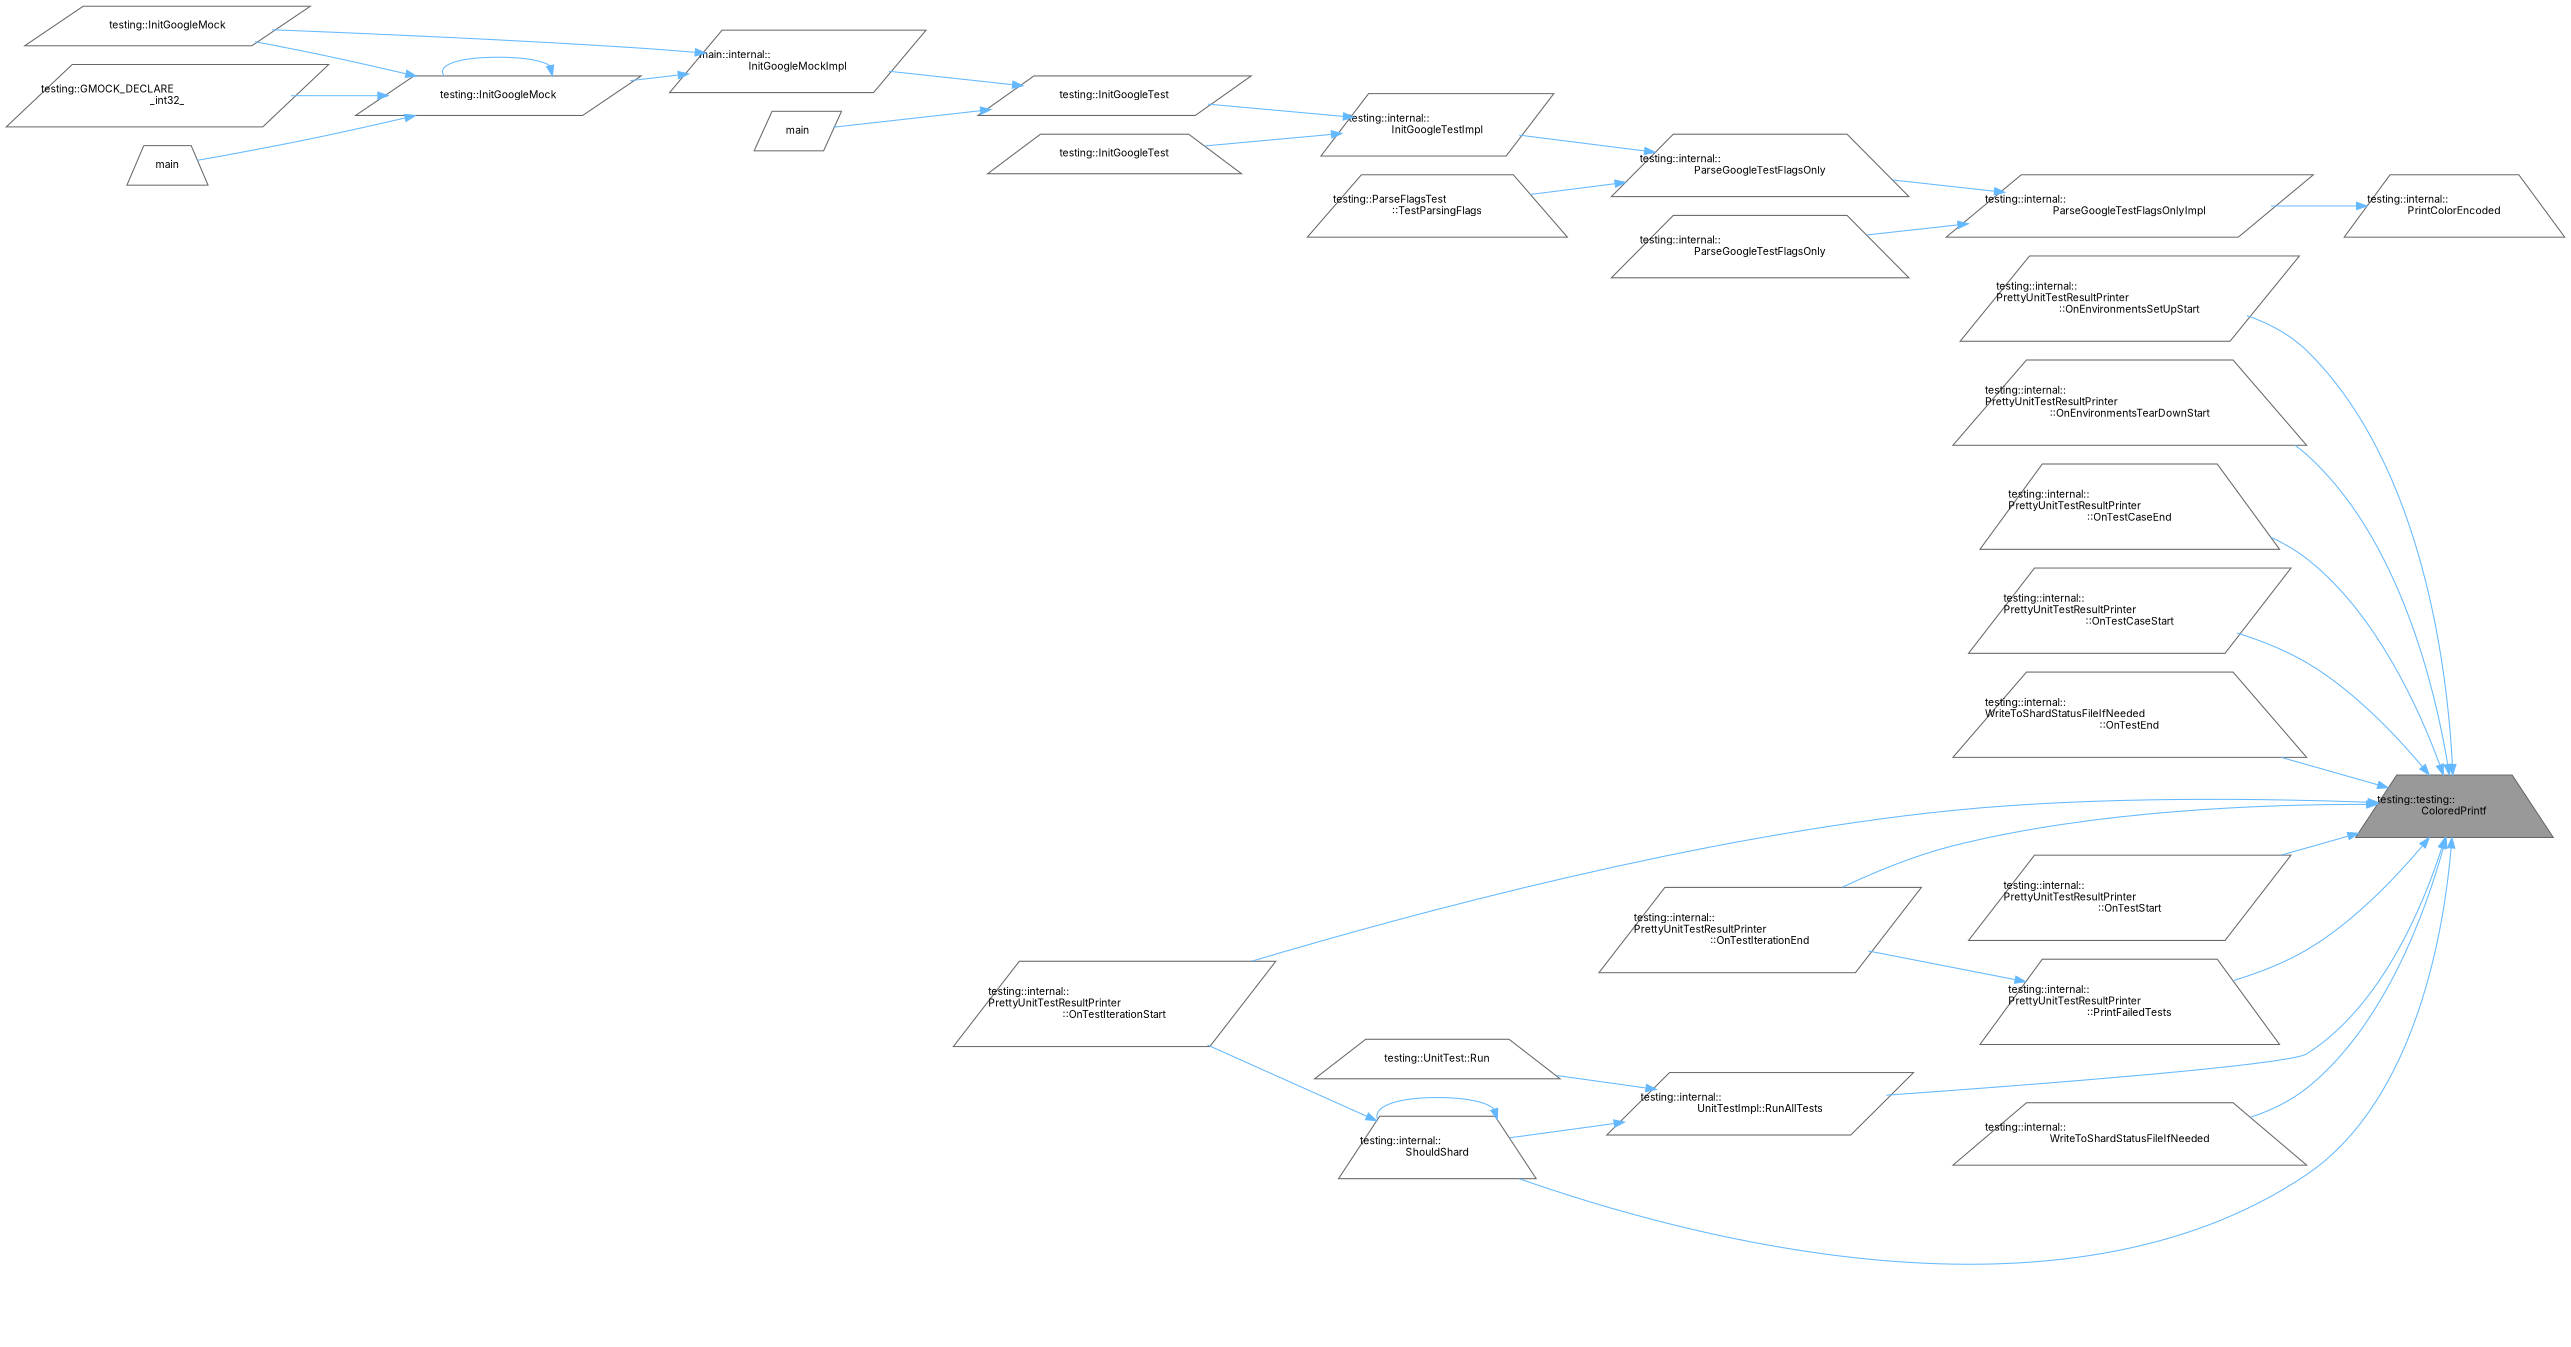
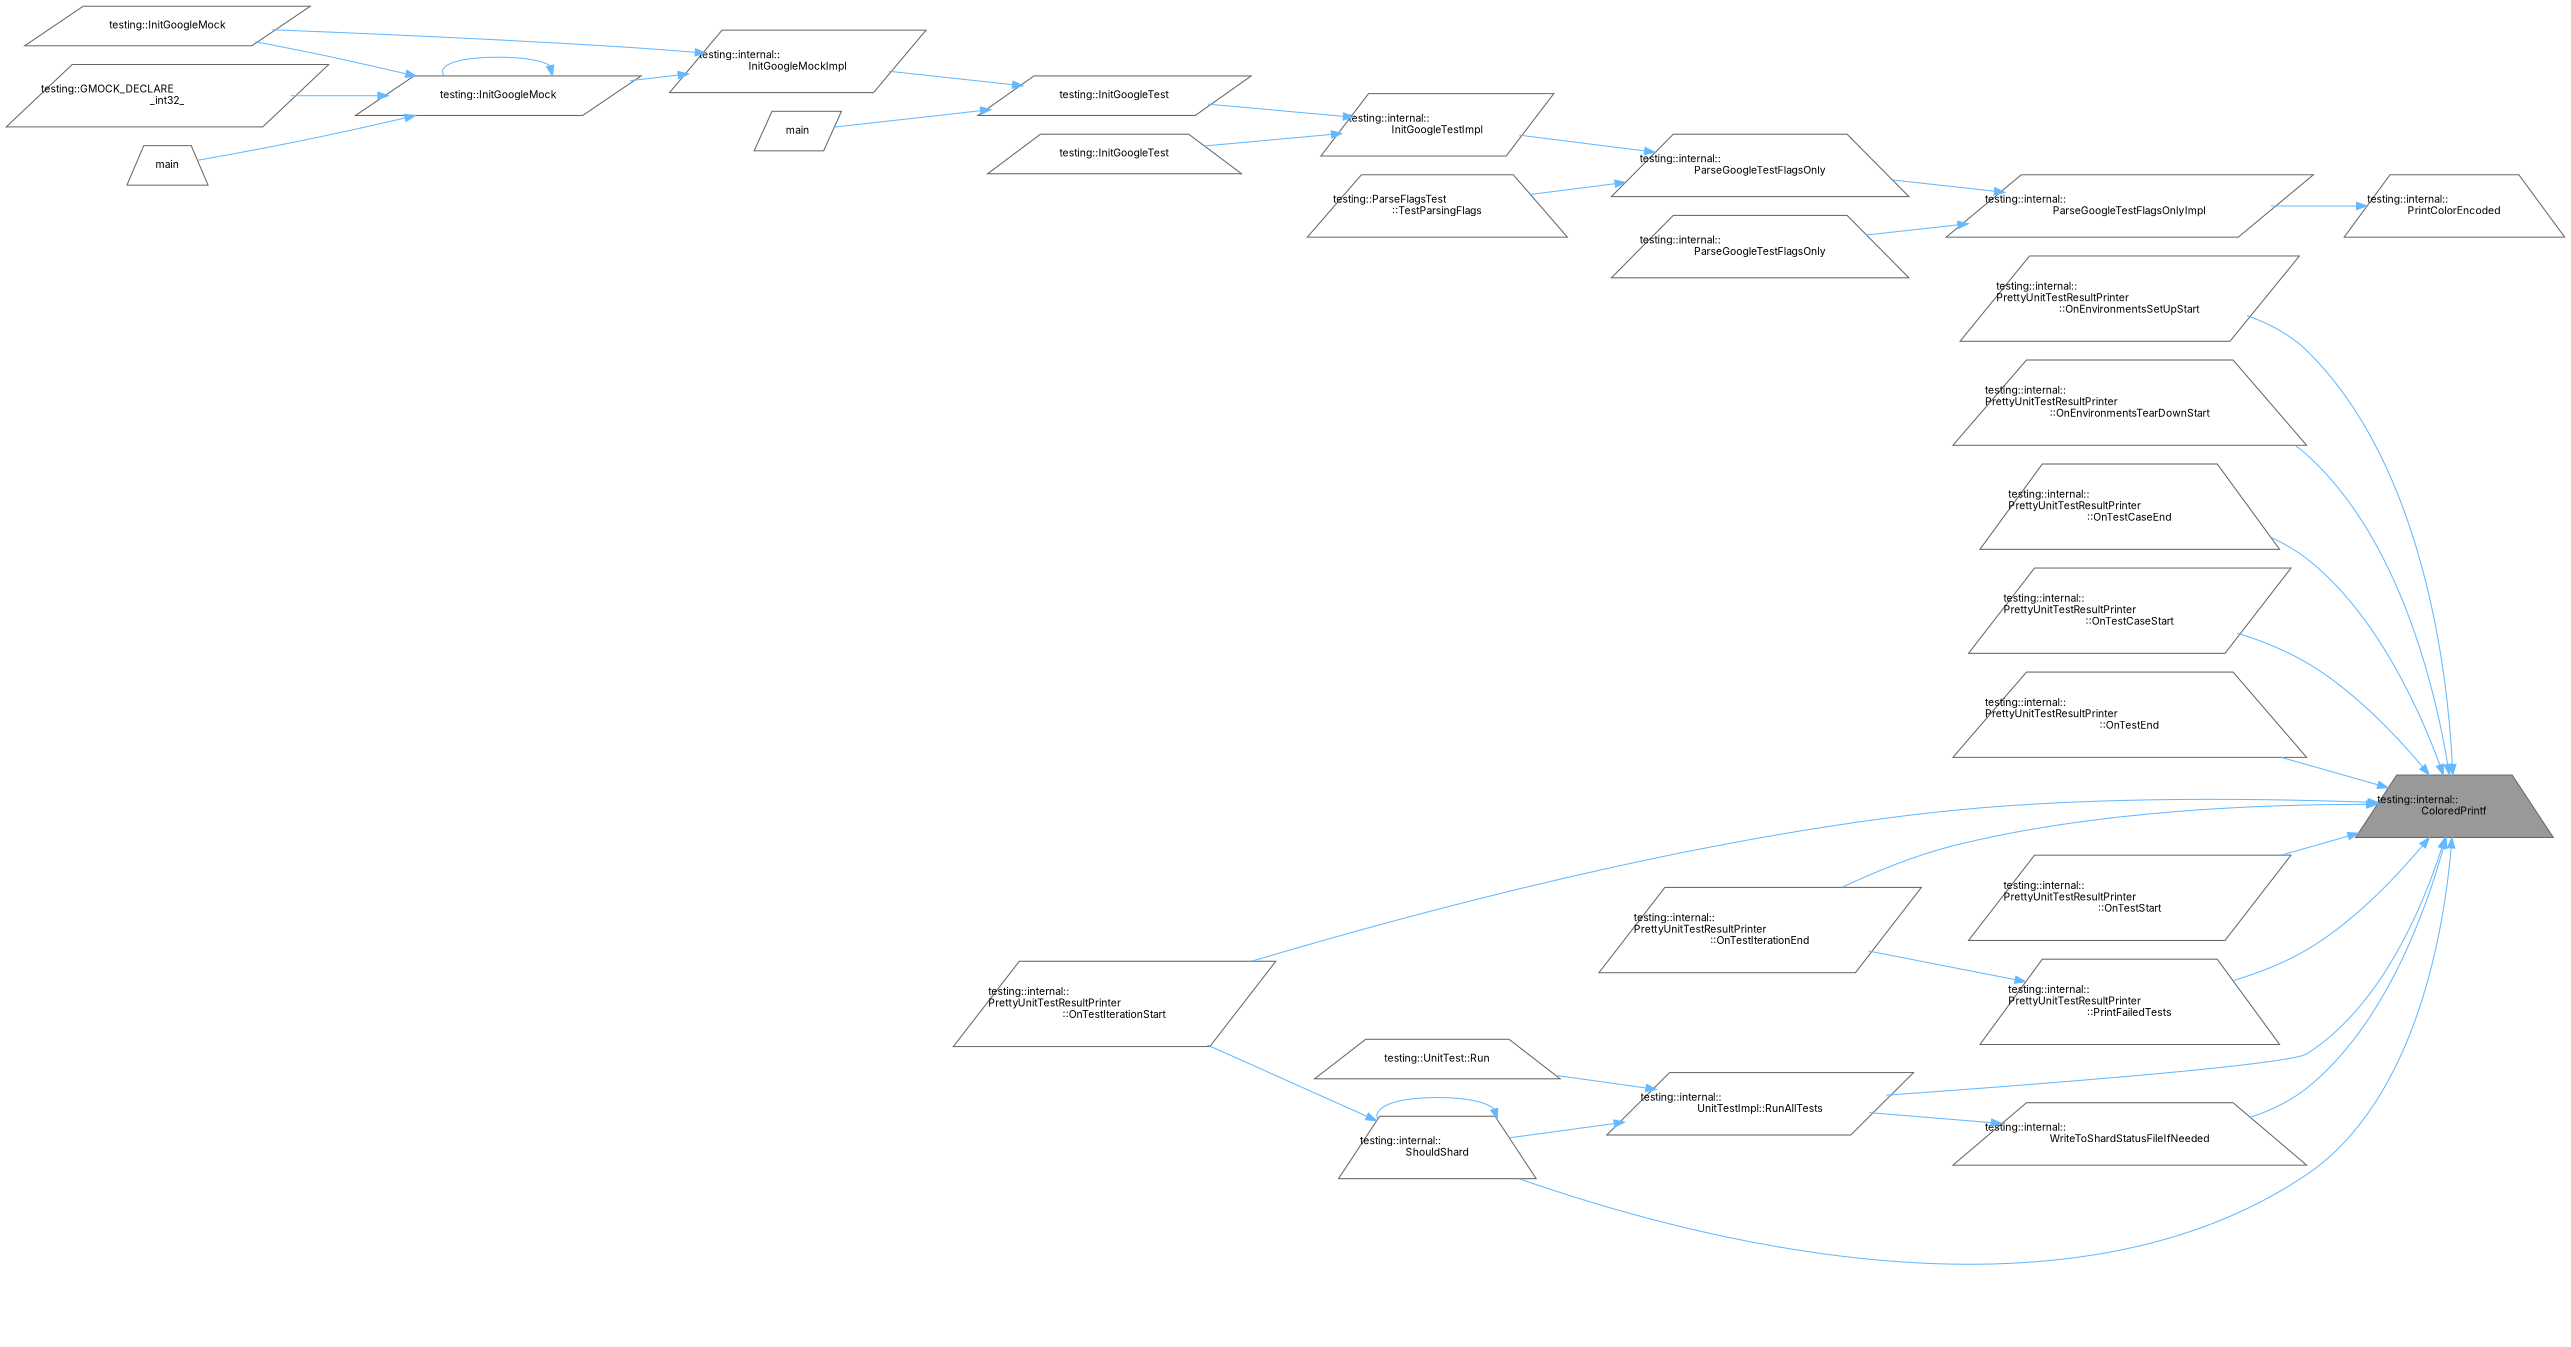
node "main::internal:: InitGoogleMockImpl": label "main::internal:: InitGoogleMockImpl" -> "testing::internal:: InitGoogleMockImpl"
node "testing::internal:: WriteToShardStatusFileIfNeeded ::OnTestEnd": label "testing::internal:: WriteToShardStatusFileIfNeeded ::OnTestEnd" -> "testing::internal:: PrettyUnitTestResultPrinter ::OnTestEnd"
node "testing::testing:: ColoredPrintf": label "testing::testing:: ColoredPrintf" -> "testing::internal:: ColoredPrintf"
edge "testing::internal:: UnitTestImpl::RunAllTests" -> "testing::internal:: WriteToShardStatusFileIfNeeded": added
